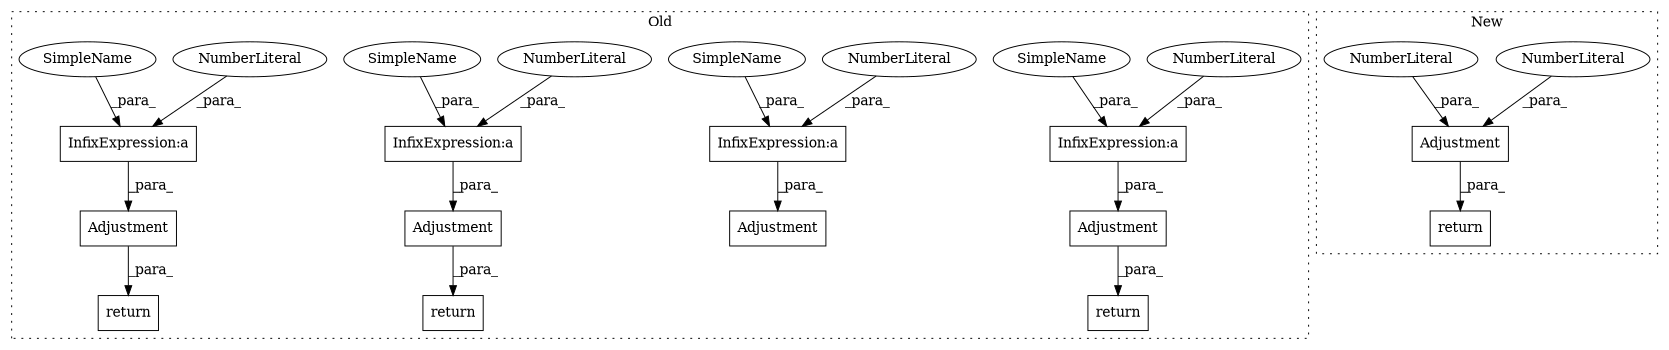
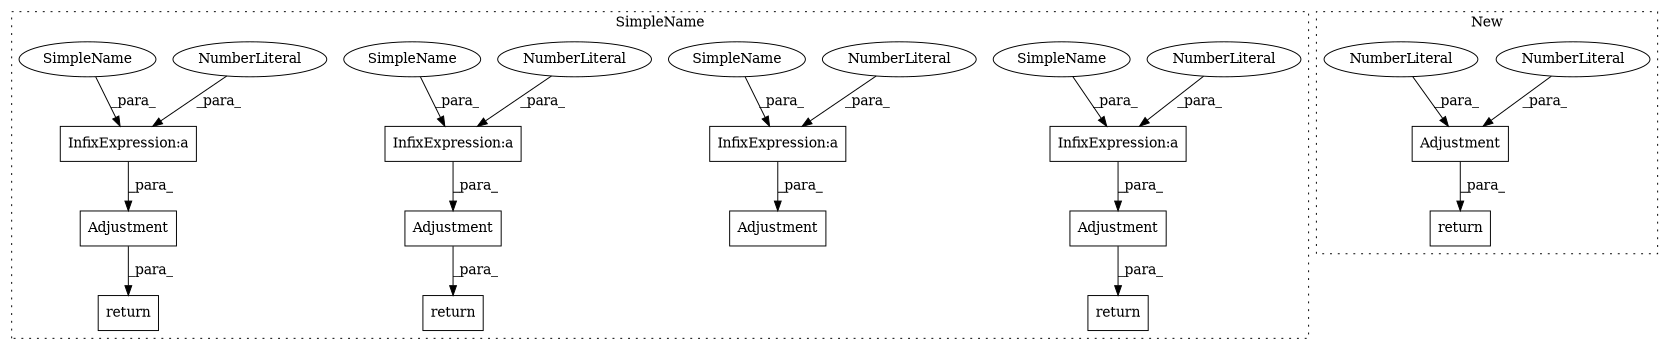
cluster "Old": label "Old" -> "SimpleName"
